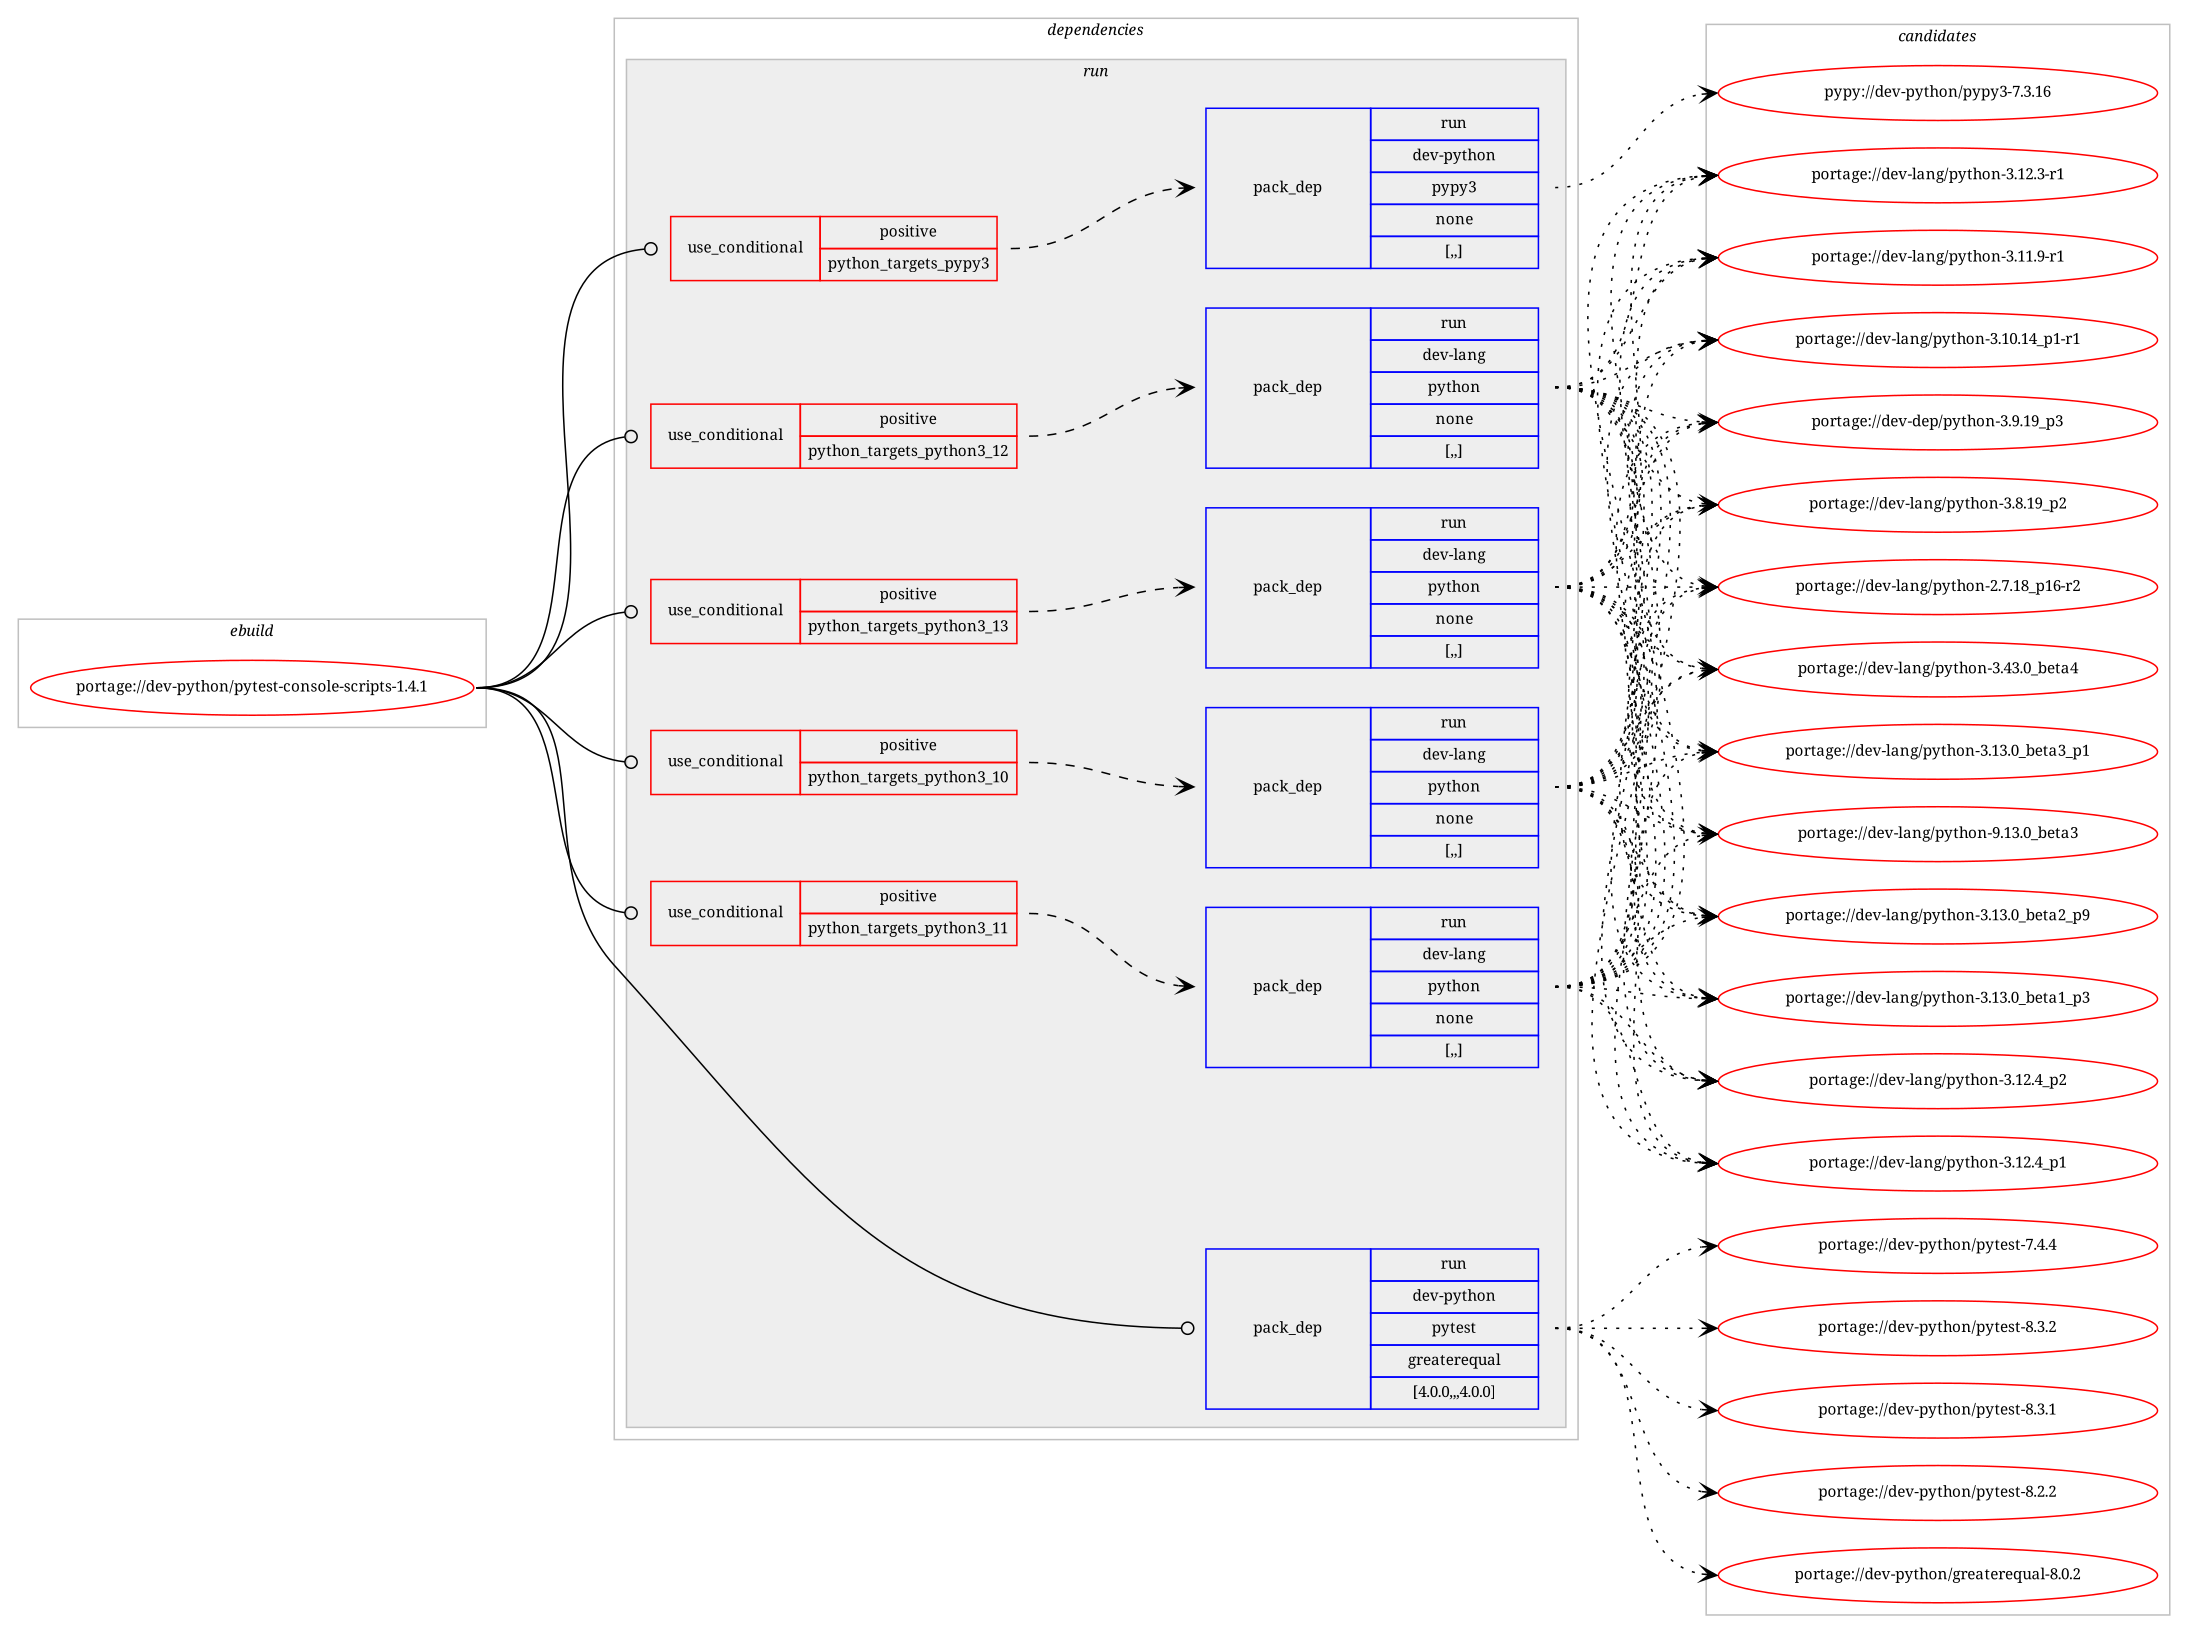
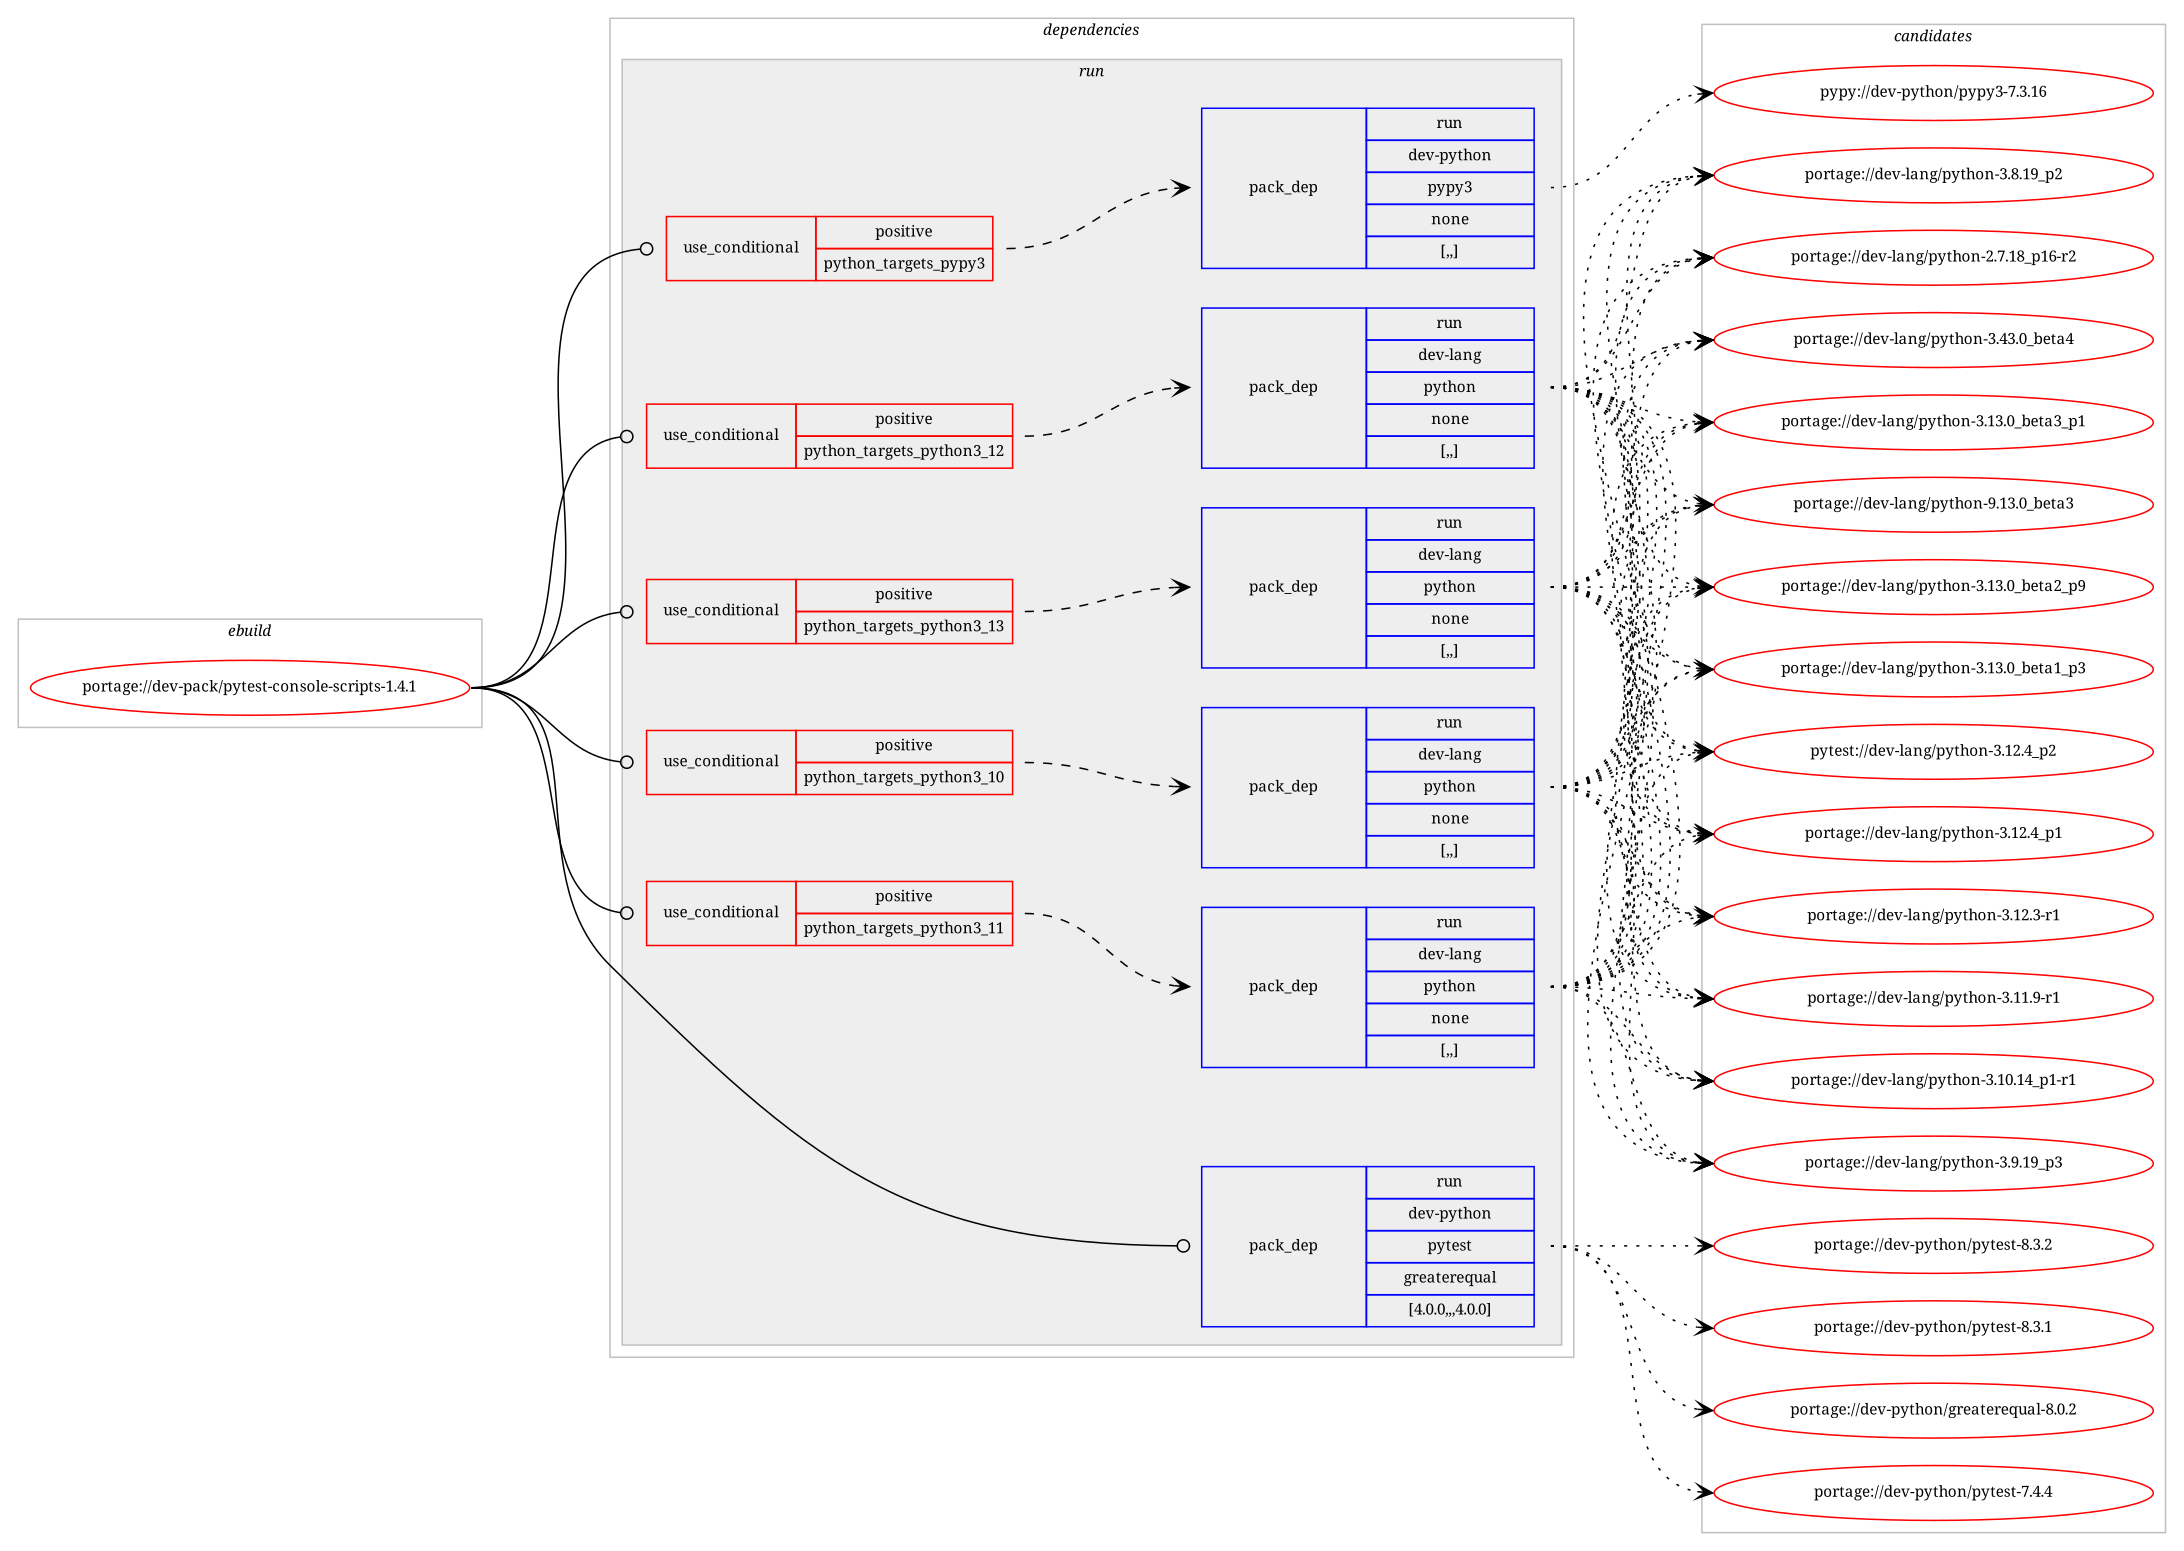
node "portage://dev-dep/python-3.9.19_p3": label "portage://dev-dep/python-3.9.19_p3" -> "portage://dev-lang/python-3.9.19_p3"
node "portage://dev-python/pytest-console-scripts-1.4.1": label "portage://dev-python/pytest-console-scripts-1.4.1" -> "portage://dev-pack/pytest-console-scripts-1.4.1"
node "portage://dev-lang/python-3.12.4_p2": label "portage://dev-lang/python-3.12.4_p2" -> "pytest://dev-lang/python-3.12.4_p2"
node "portage://dev-python/pytest-8.2.2": removed
